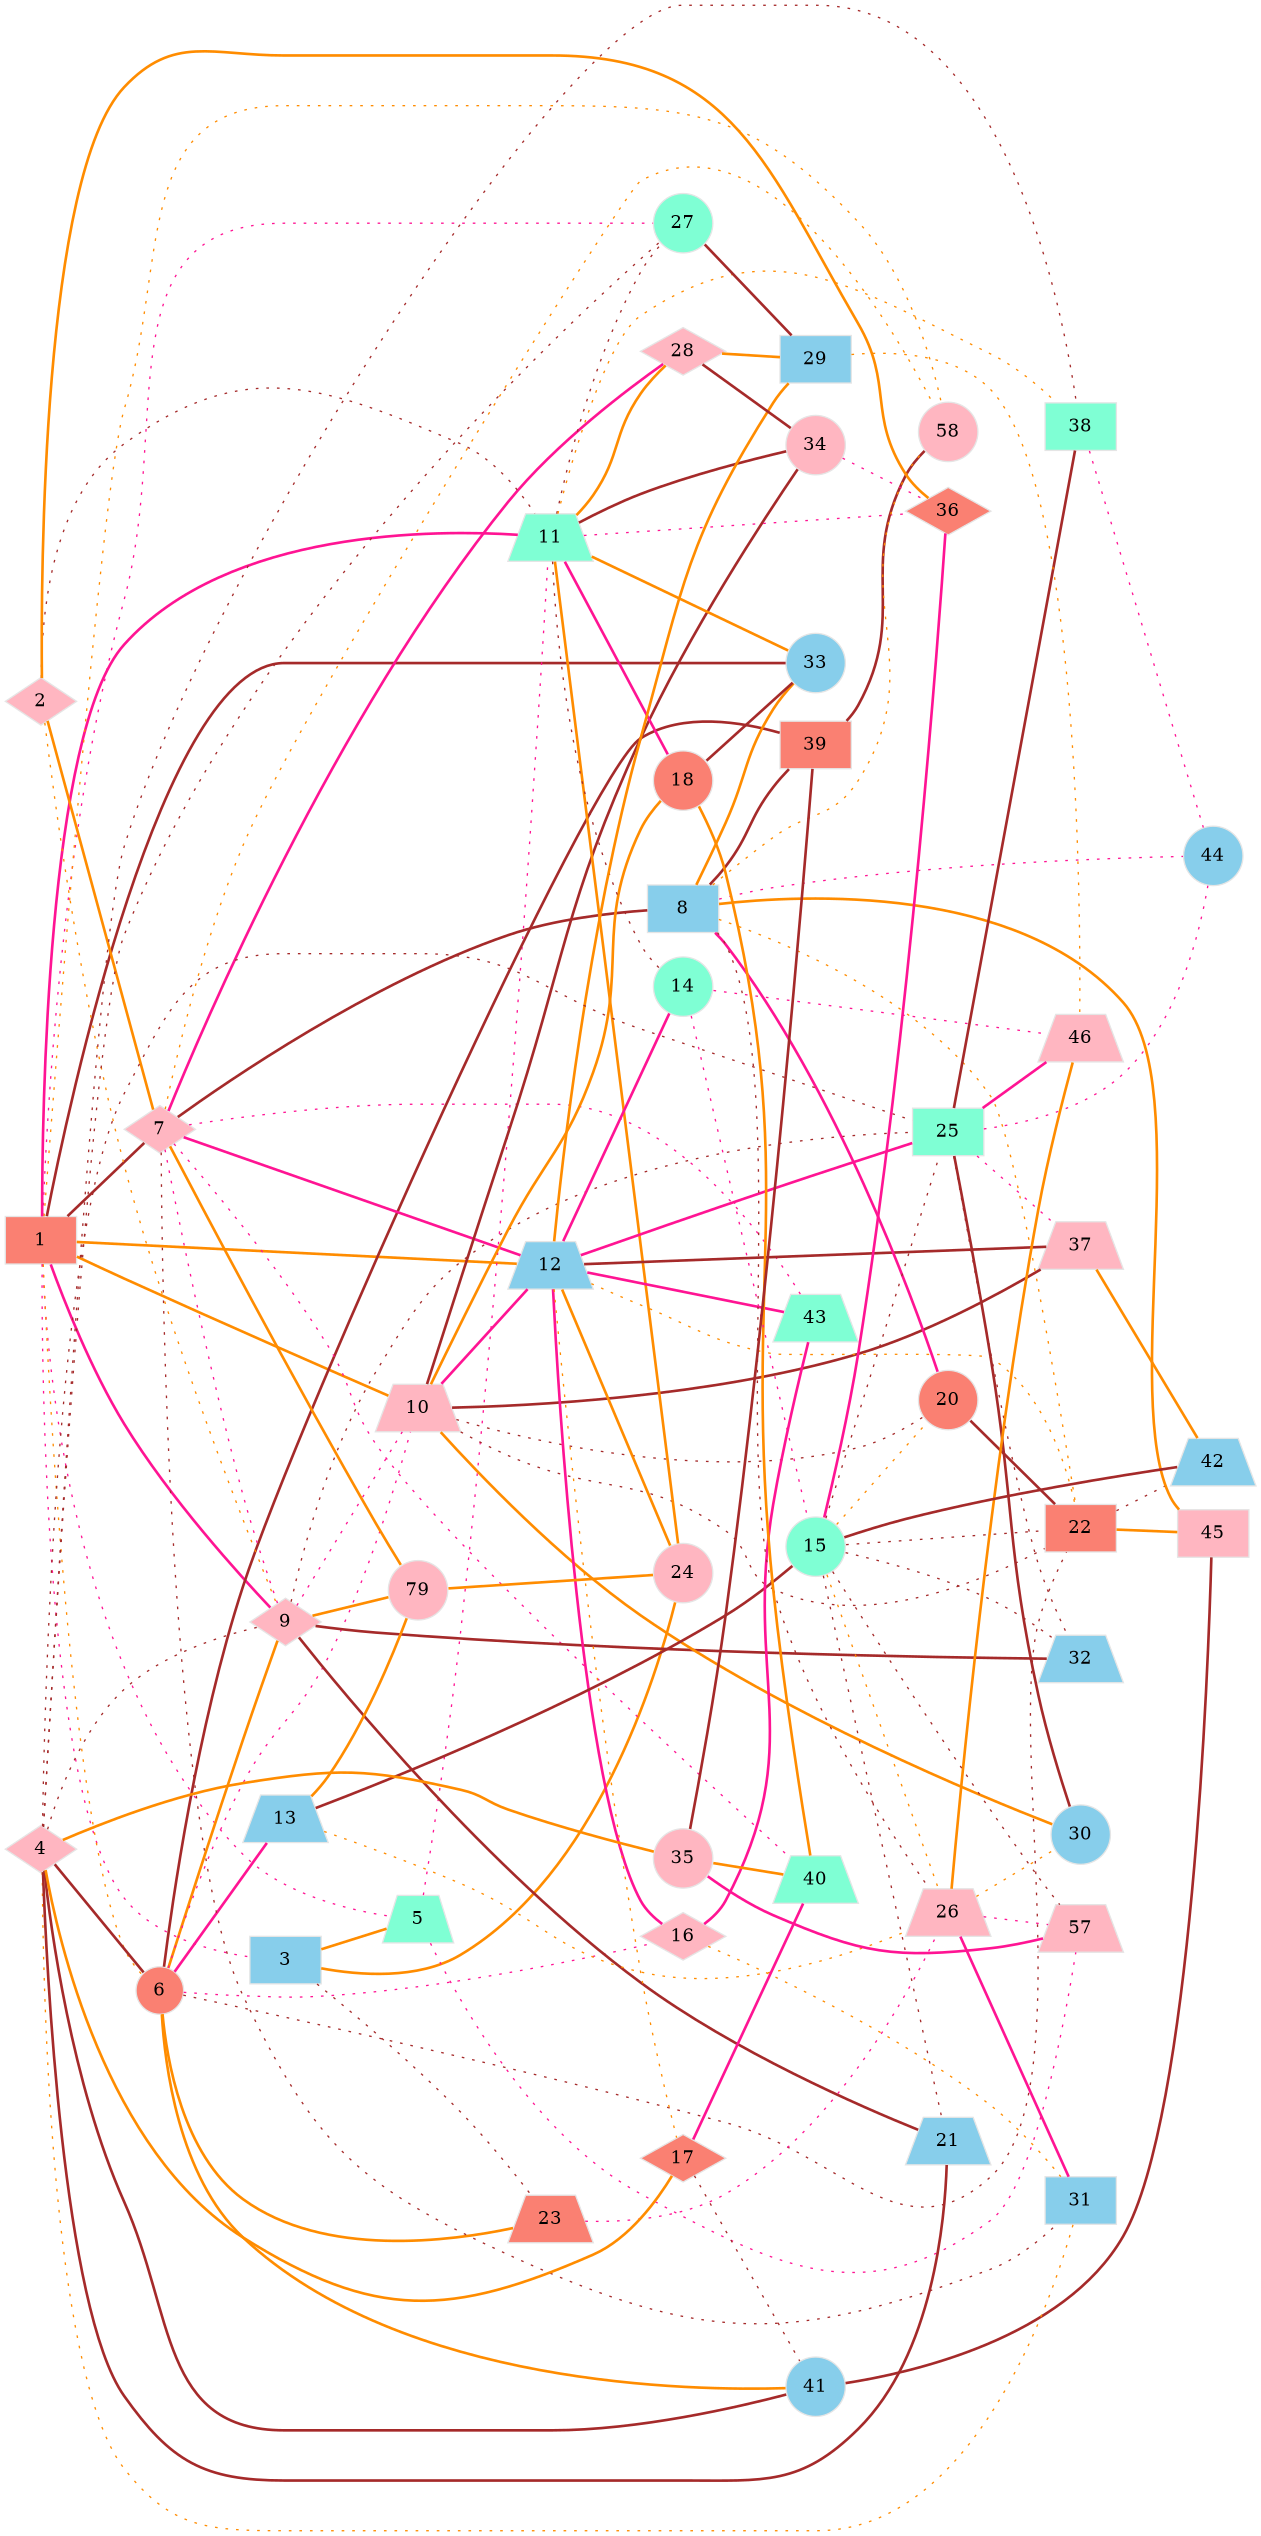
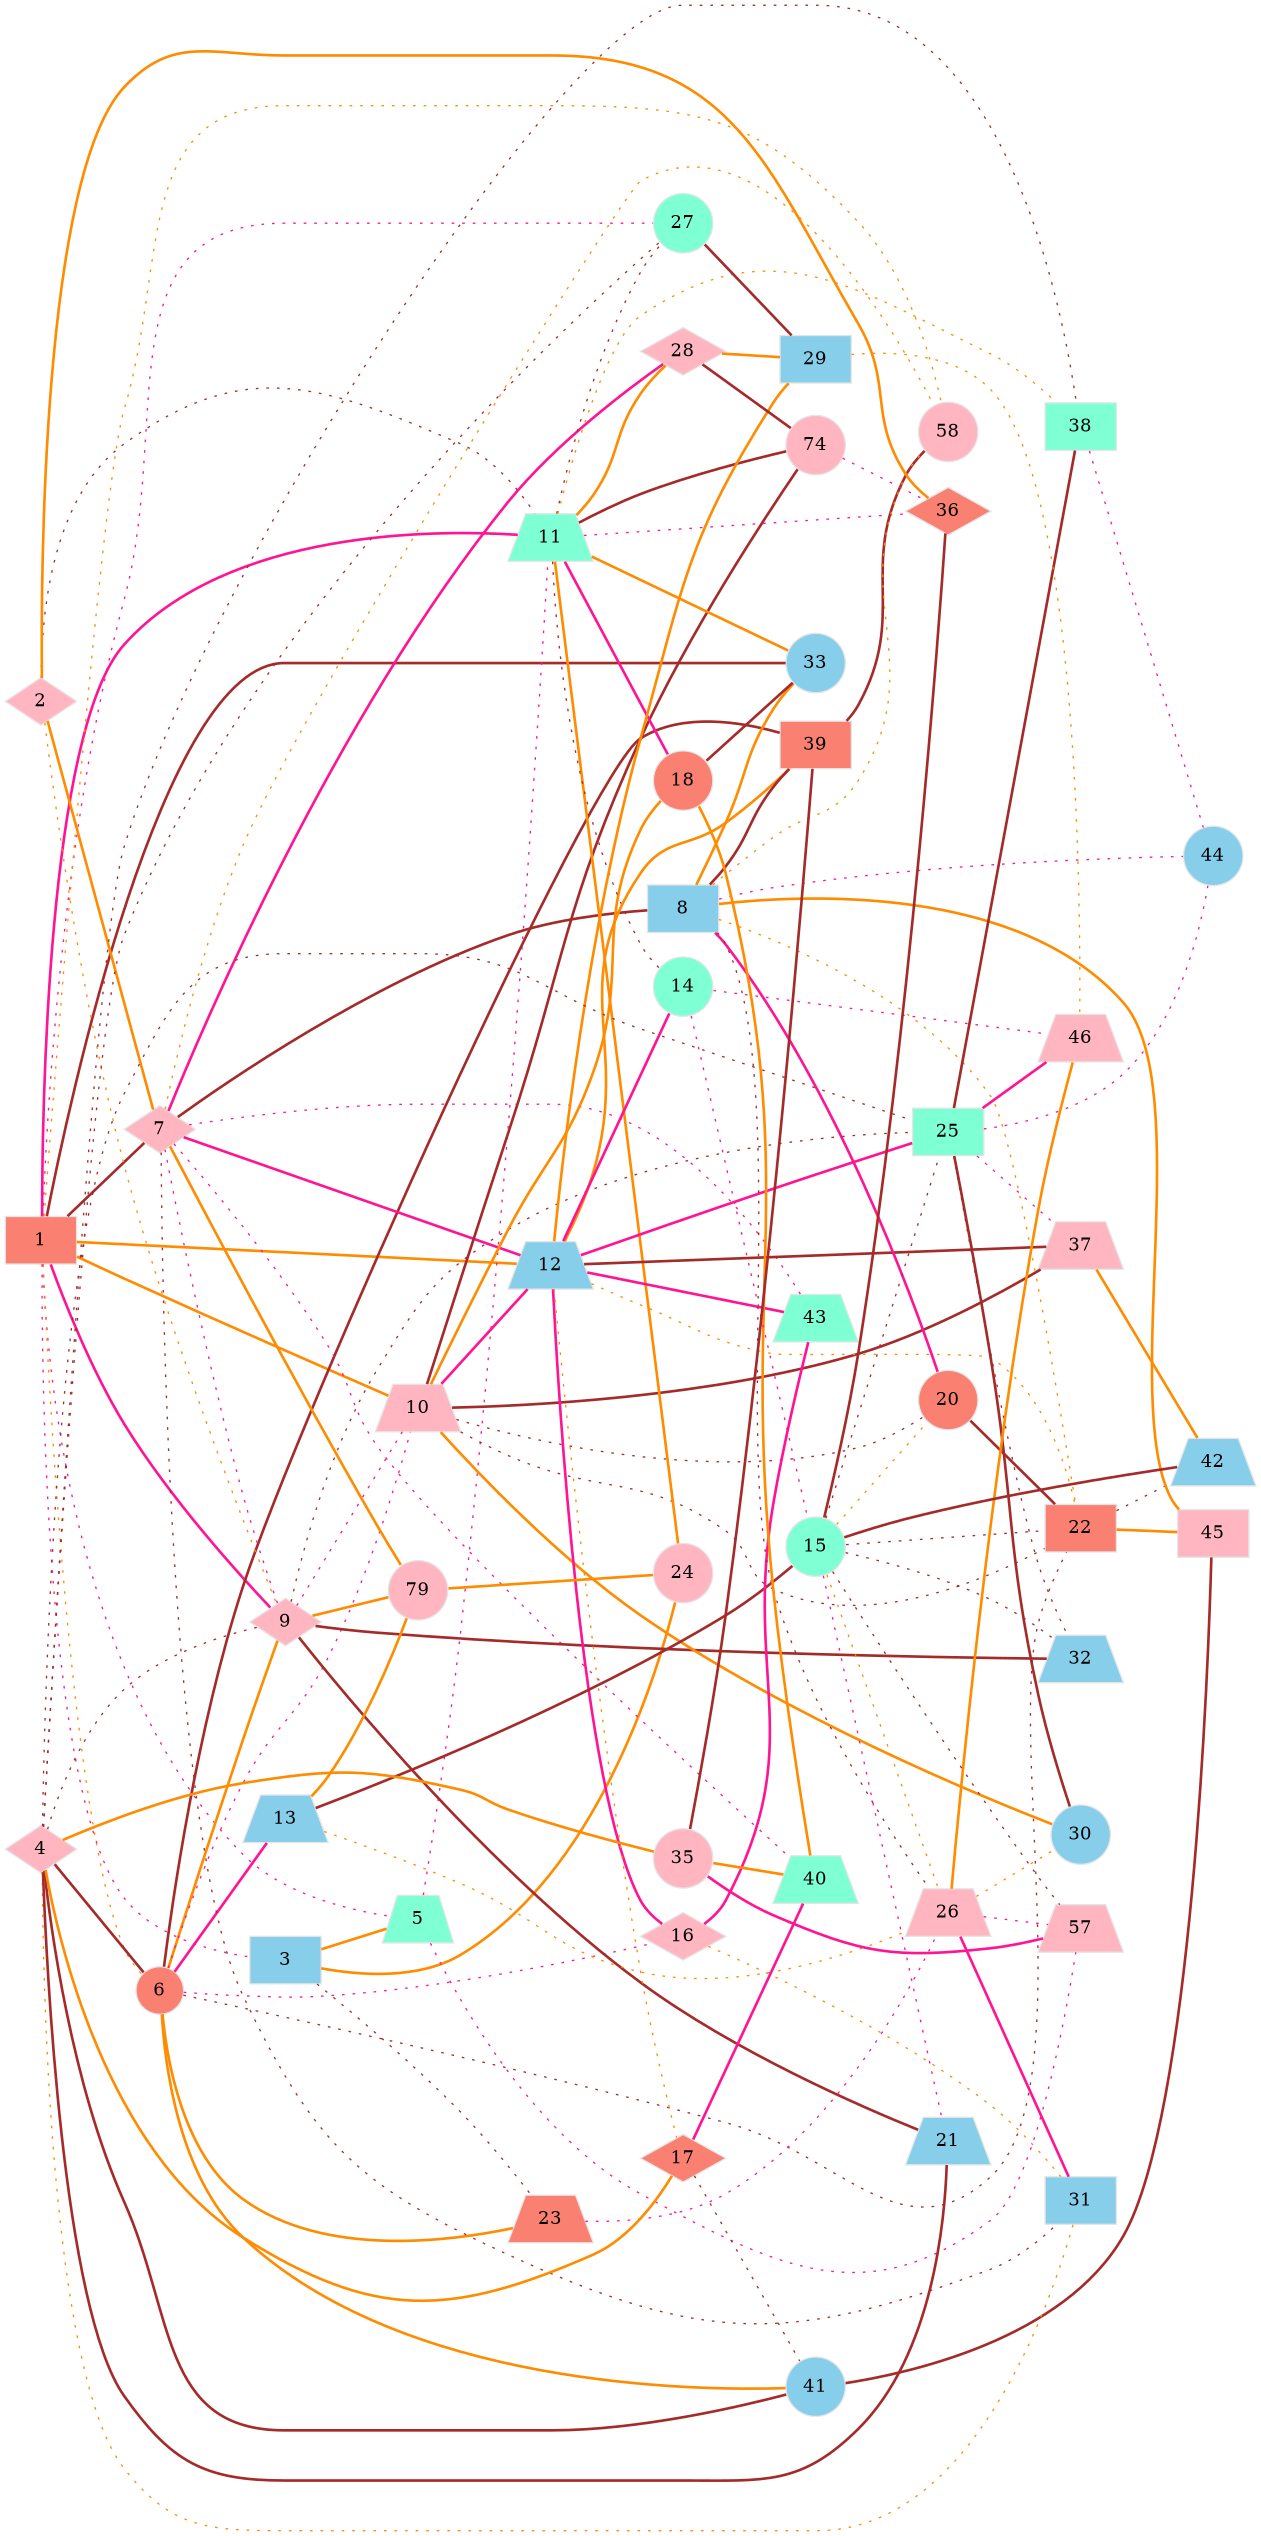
node "34": label "34" -> "74"
edge "36" -- "15": color deeppink -> brown
edge "12" -- "24": now "12" -- "39"
edge "15" -- "21": color brown -> deeppink
